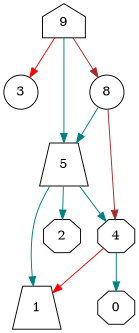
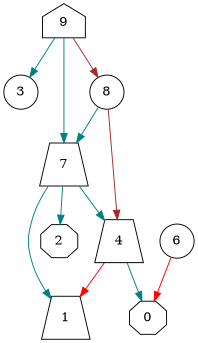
edge "9" -> "3": color red -> teal
node "5": label "5" -> "7"
node "4": shape octagon -> trapezium
node "6": added
